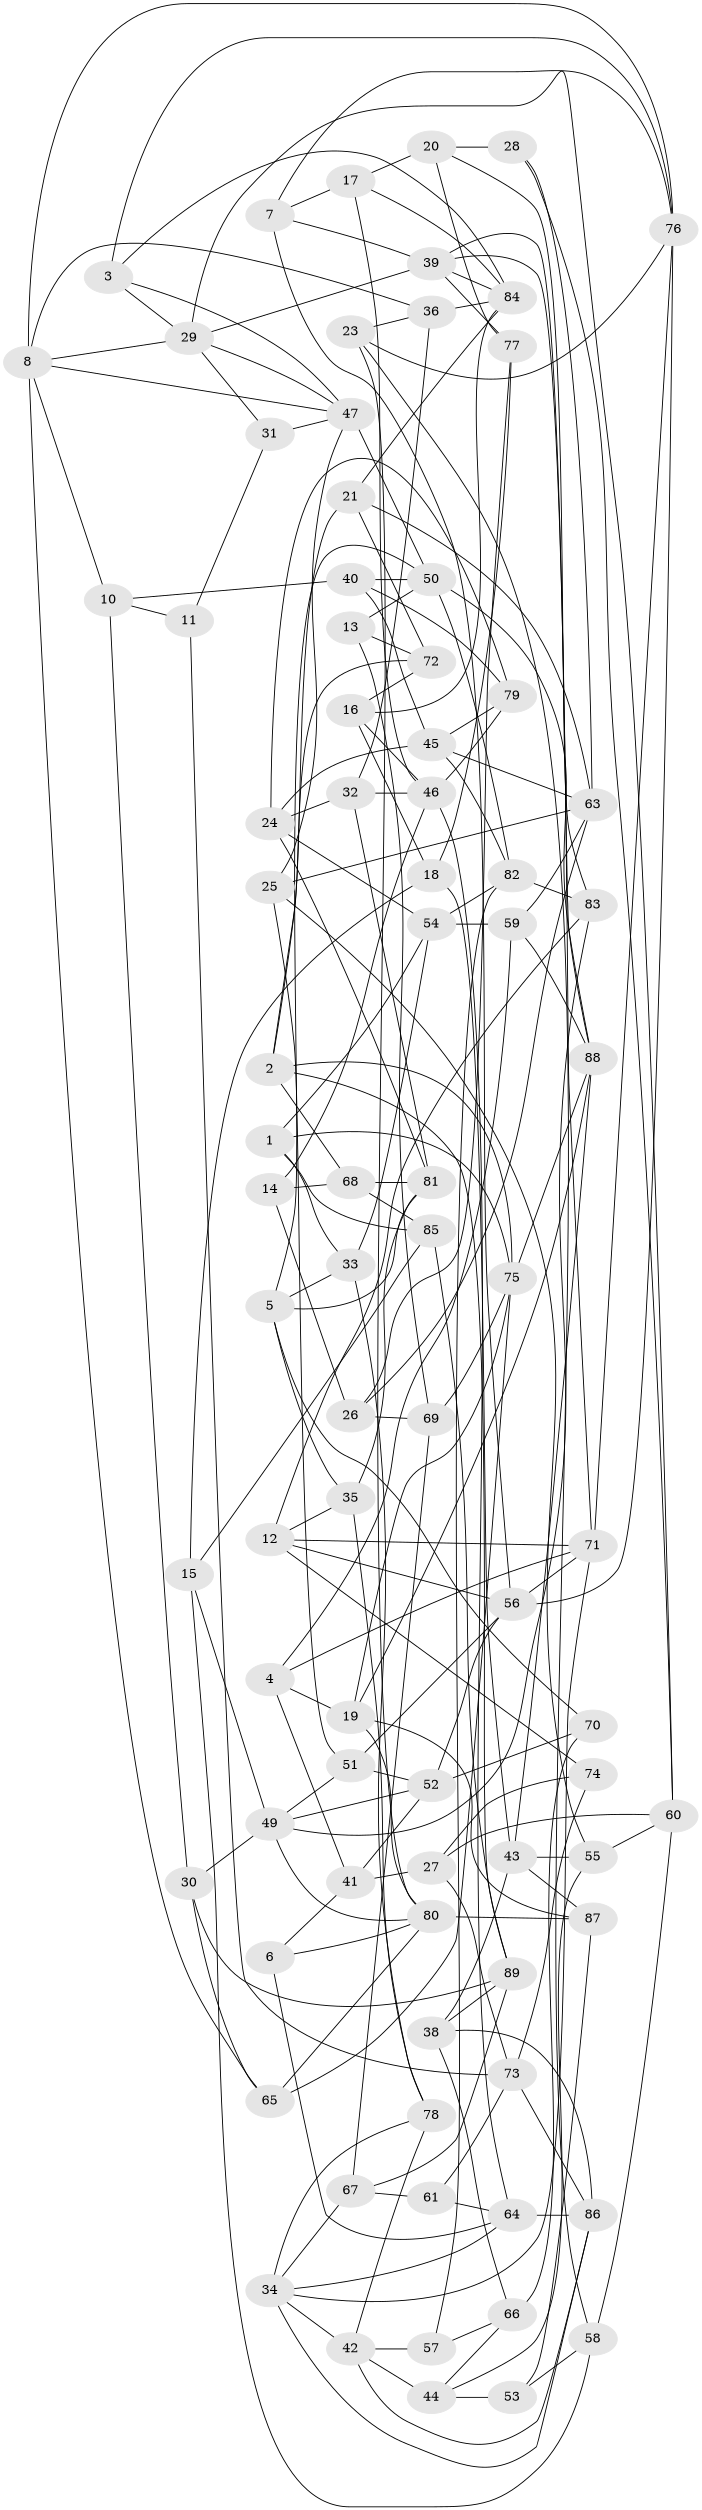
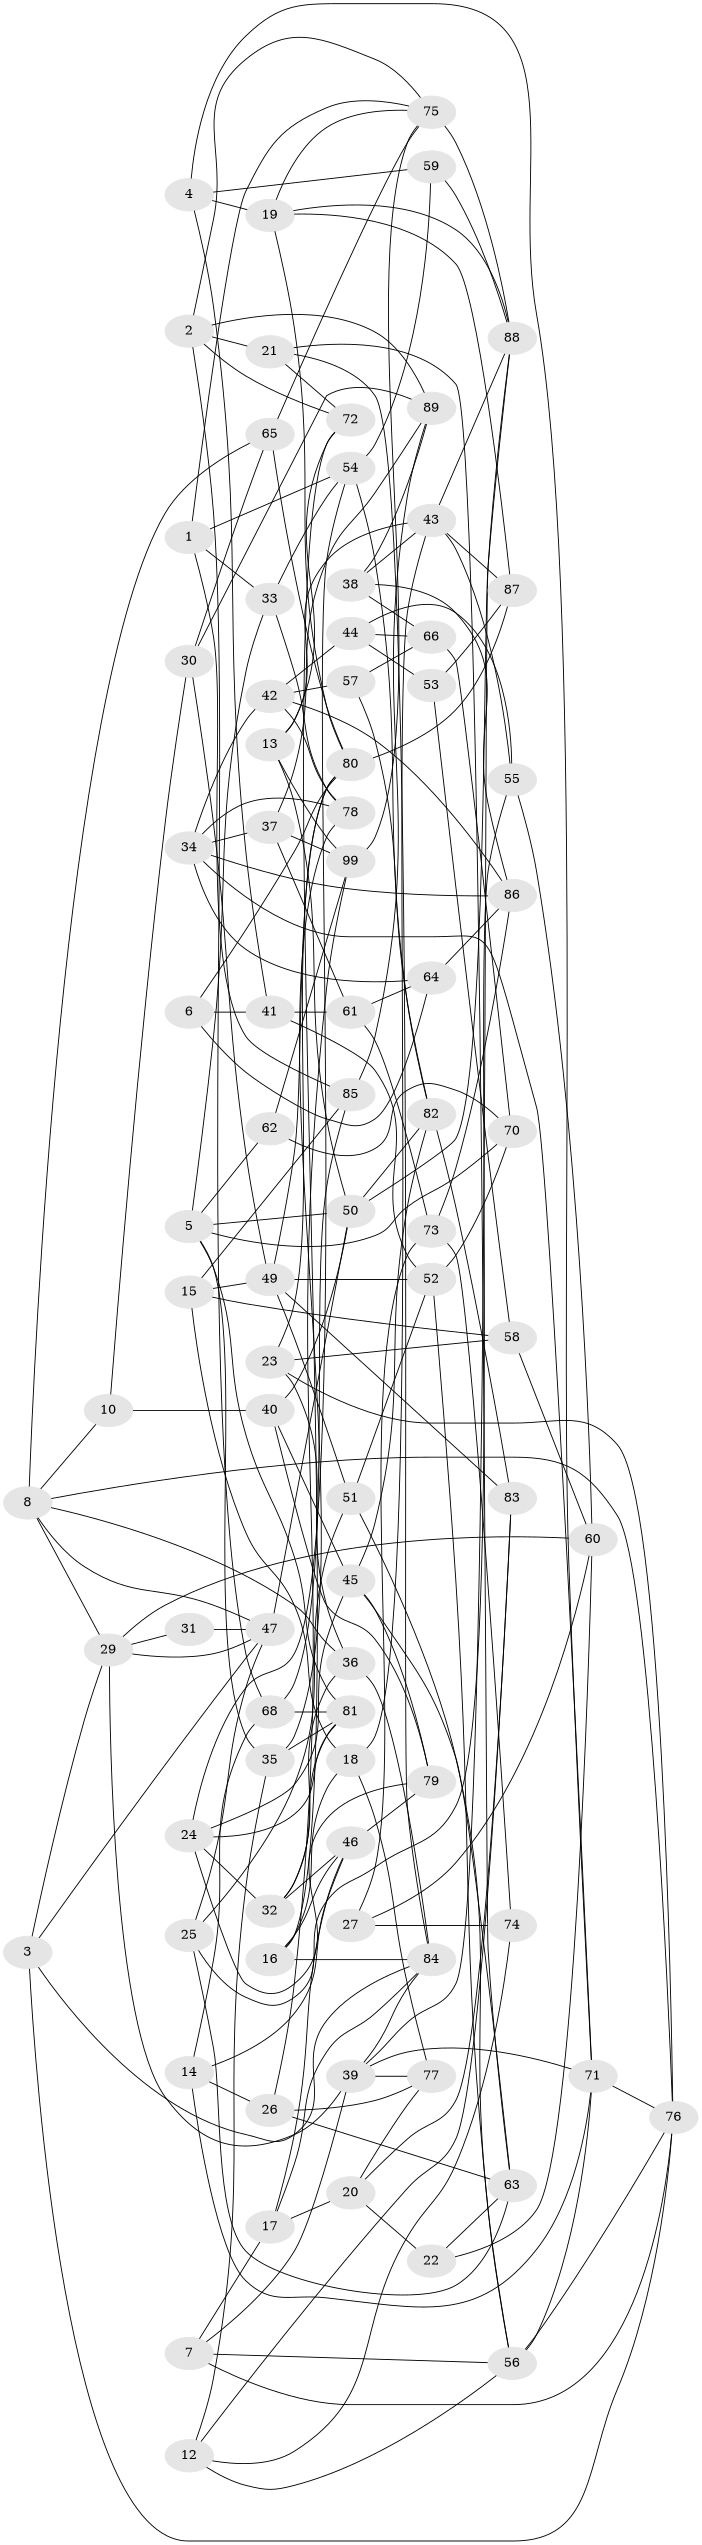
node "28": label "28" -> "22"
edge "43" -- "13": added
node "11": removed
edge "63" -- "59": removed
node "62": added
node "69": label "69" -> "99"
edge "46" -- "64": removed
edge "12" -- "71": now "14" -- "71"
edge "27" -- "41": now "61" -- "41"
node "67": label "67" -> "37"
